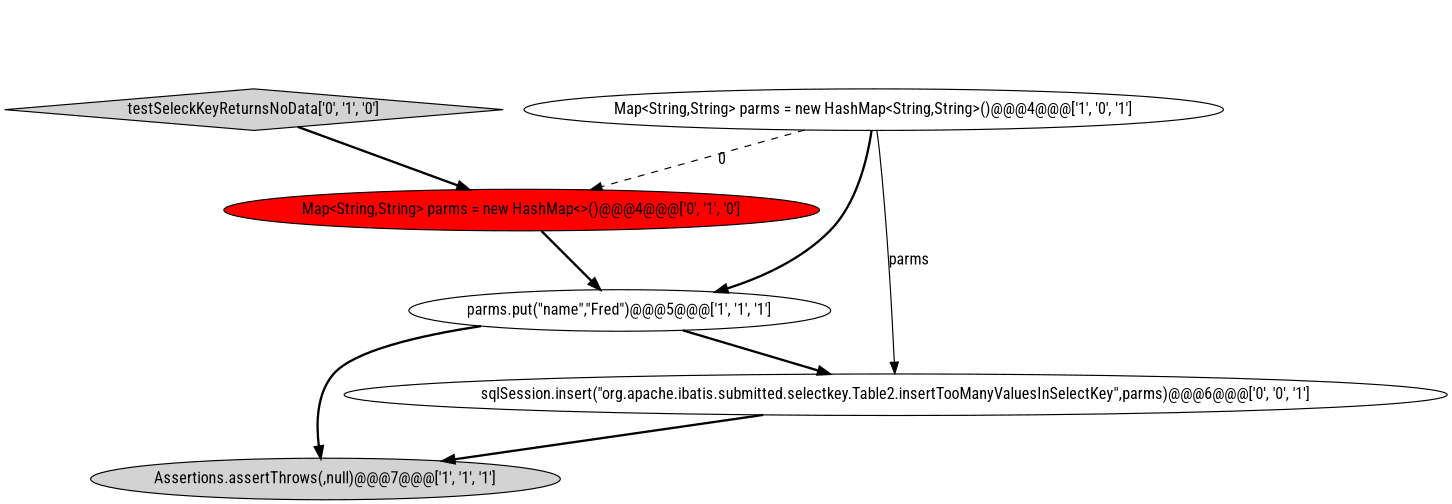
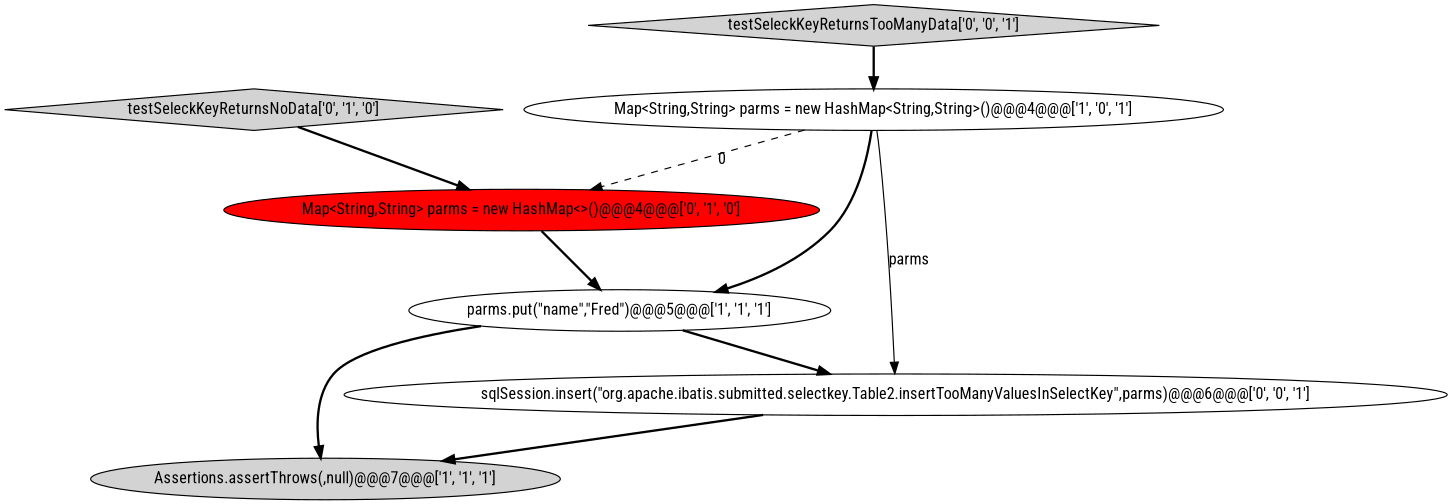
node "testSeleckKeyReturnsTooManyData['0', '0', '1']": added
